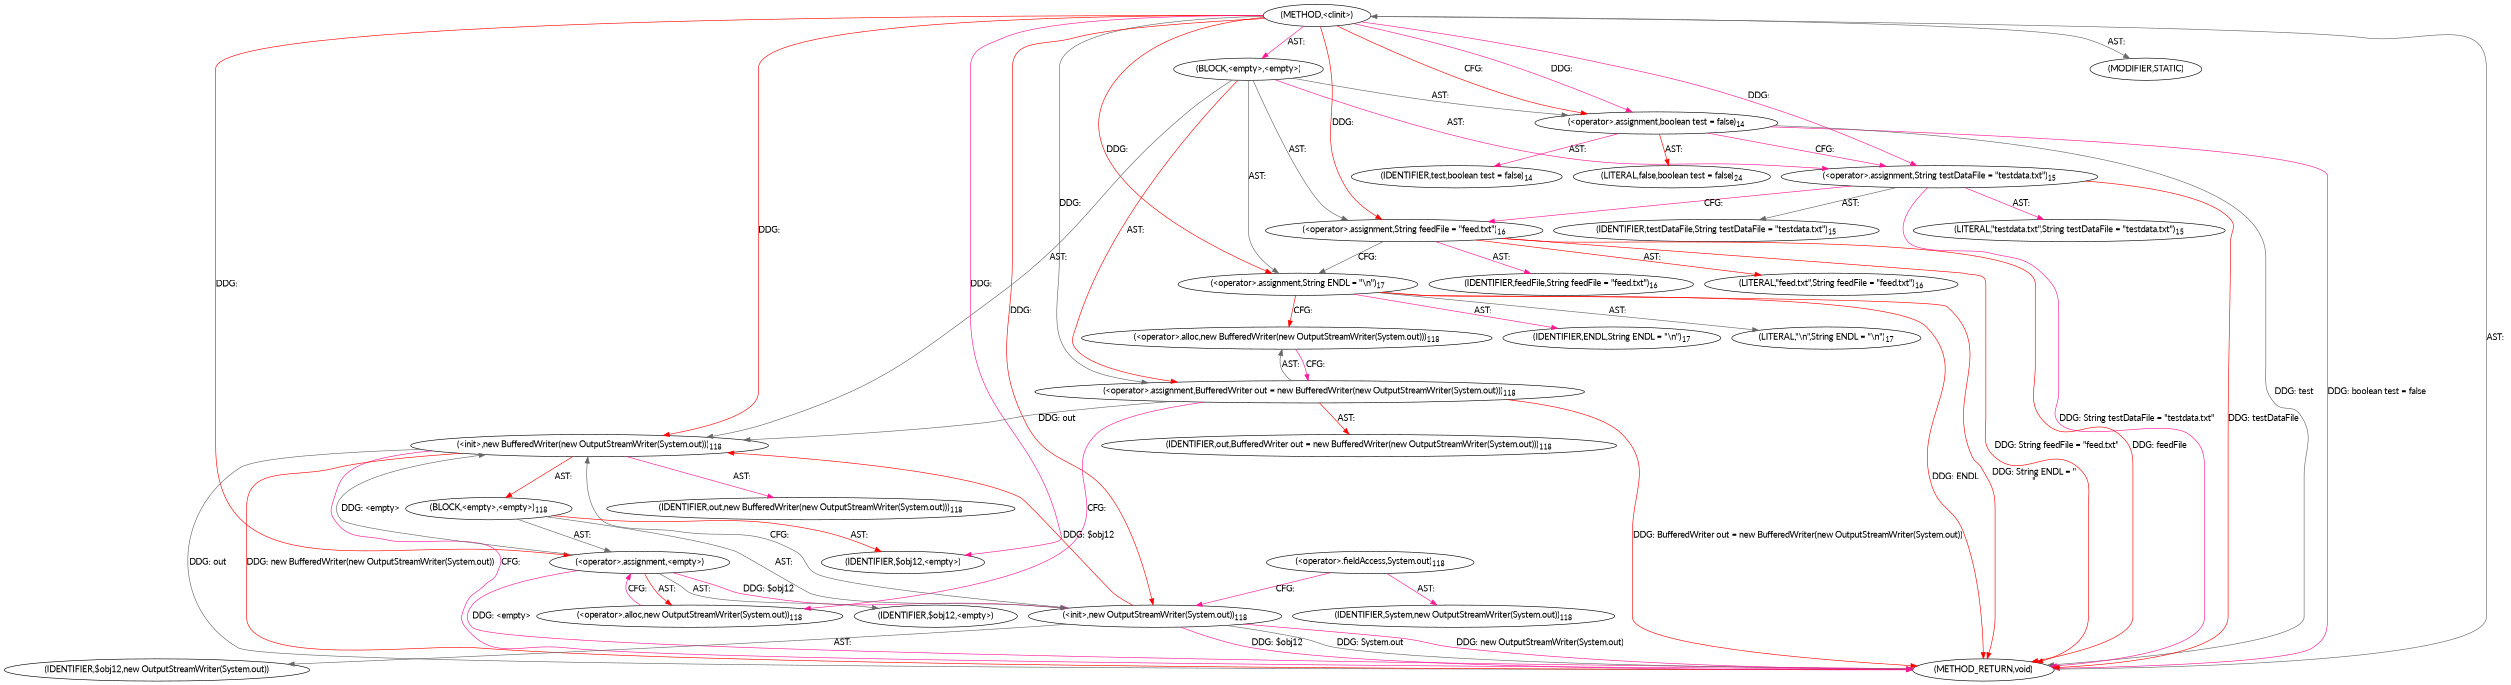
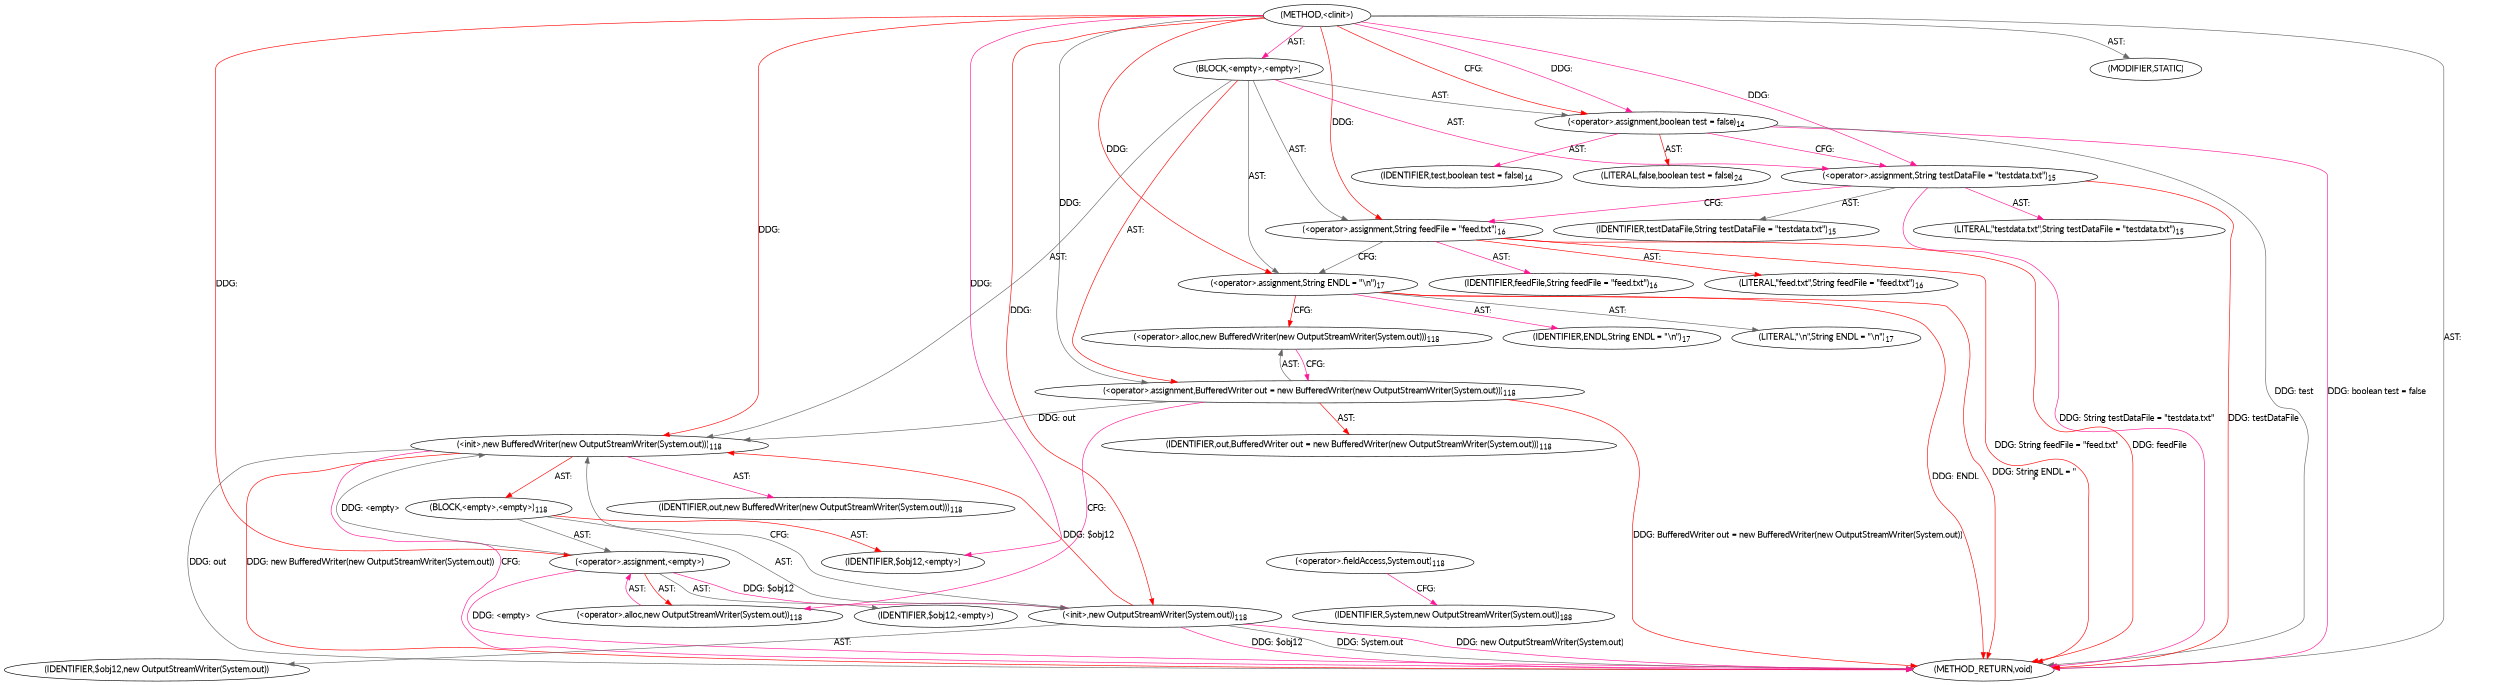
edge "(METHOD_RETURN,void)" -> "(METHOD,<clinit>)": reversed
edge "(<operator>.fieldAccess,System.out)" -> "(<init>,new OutputStreamWriter(System.out))": removed, label "CFG:"
edge "(<operator>.alloc,new OutputStreamWriter(System.out))" -> "(<operator>.assignment,<empty>)": label "CFG: " -> "AST: "
edge "(<operator>.fieldAccess,System.out)" -> "(IDENTIFIER,System,new OutputStreamWriter(System.out))": label "AST: " -> "CFG: "
node "(IDENTIFIER,System,new OutputStreamWriter(System.out))": text "118" -> "188"
